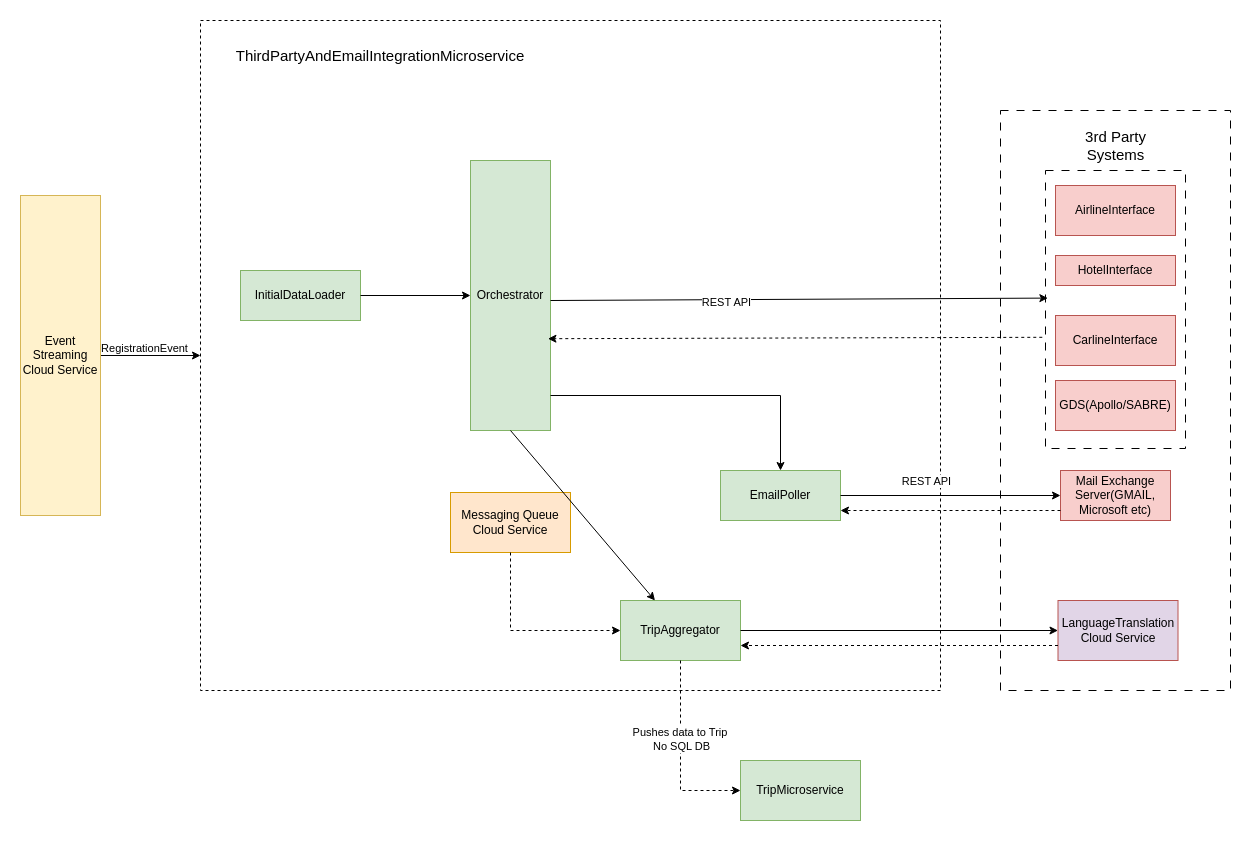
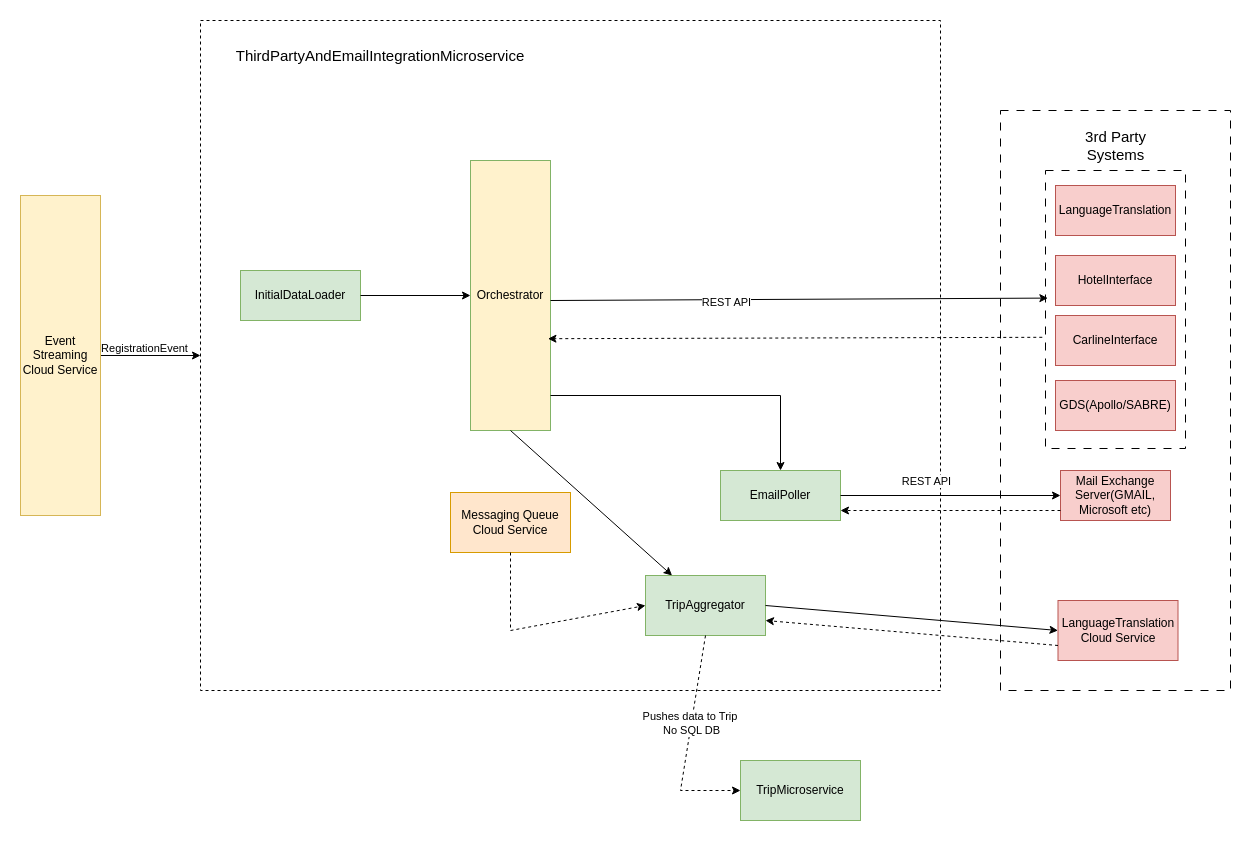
node "AirlineInterface": label "AirlineInterface" -> "LanguageTranslation"
node "HotelInterface": size 120x30 -> 120x50
node "Orchestrator": fillcolor #d5e8d4 -> #fff2cc
node "TripAggregator": moved (681, 631) -> (706, 606)
node "LanguageTranslation Cloud Service": fillcolor #e1d5e7 -> #f8cecc
